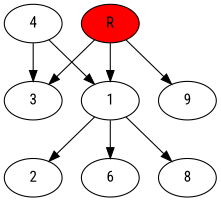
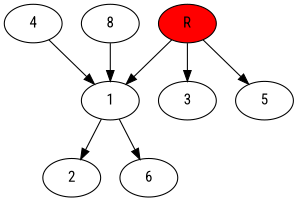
edge "4" -> "3": removed
node "9": label "9" -> "5"
edge "1" -> "8": reversed
